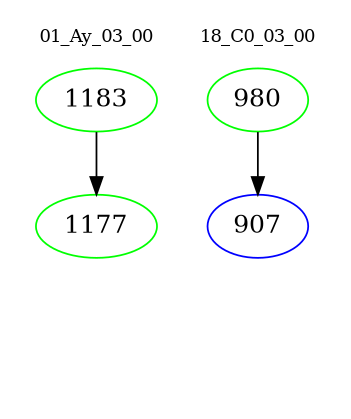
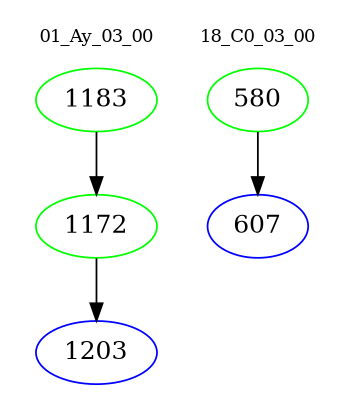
node "980": label "980" -> "580"
node "1177": label "1177" -> "1172"
node "907": label "907" -> "607"
node "1203": added
